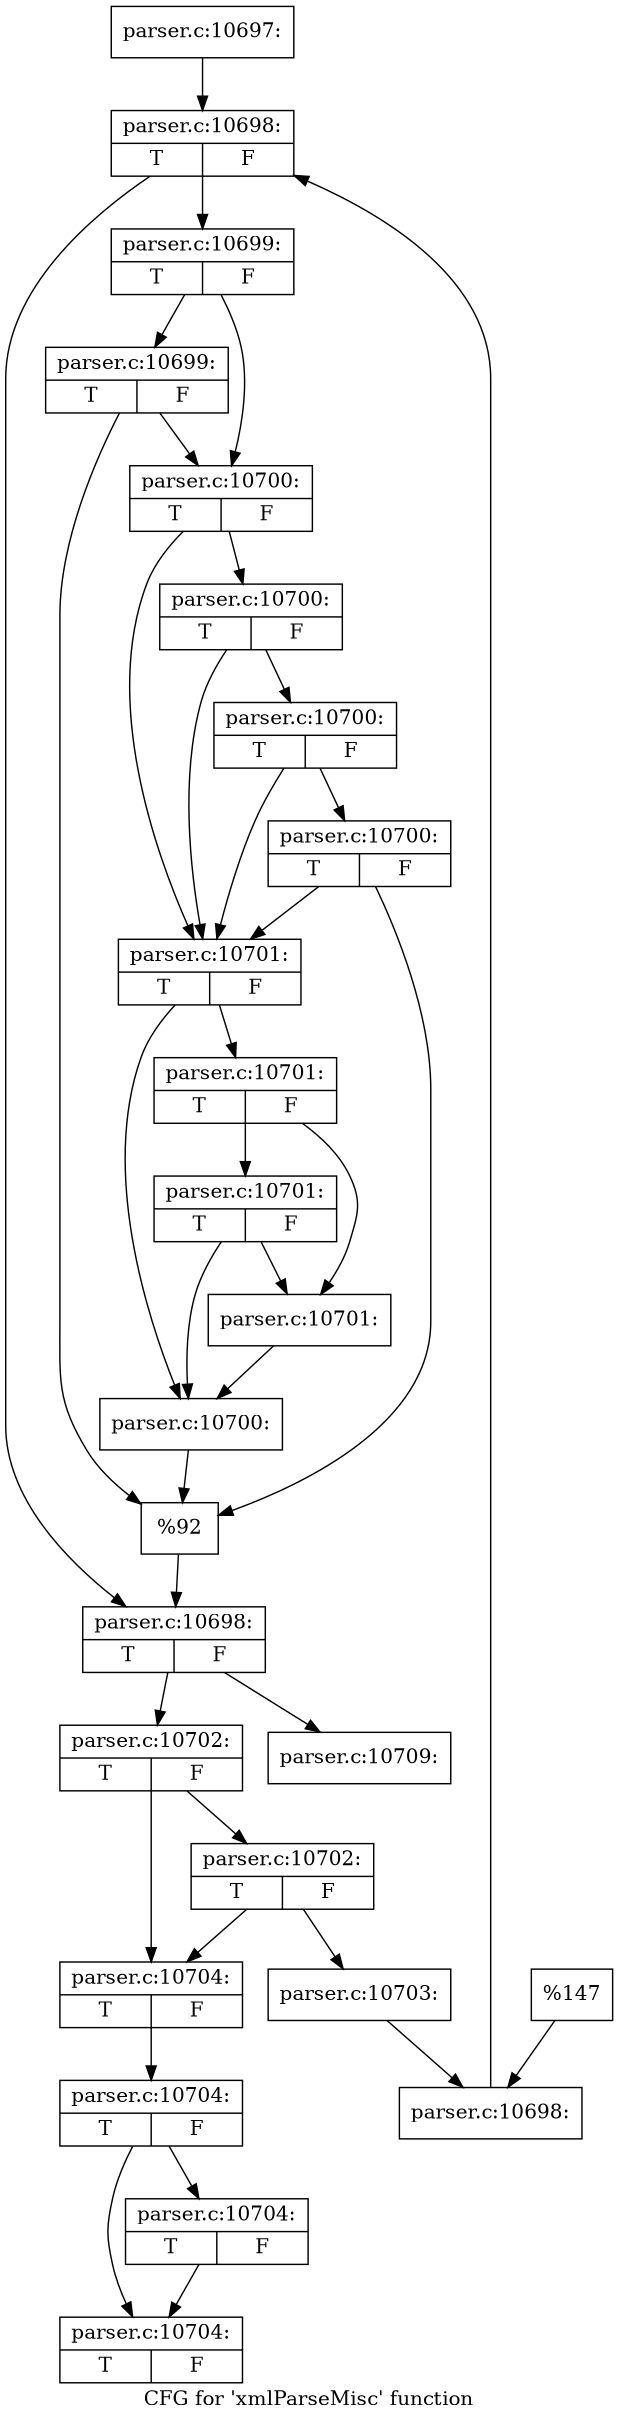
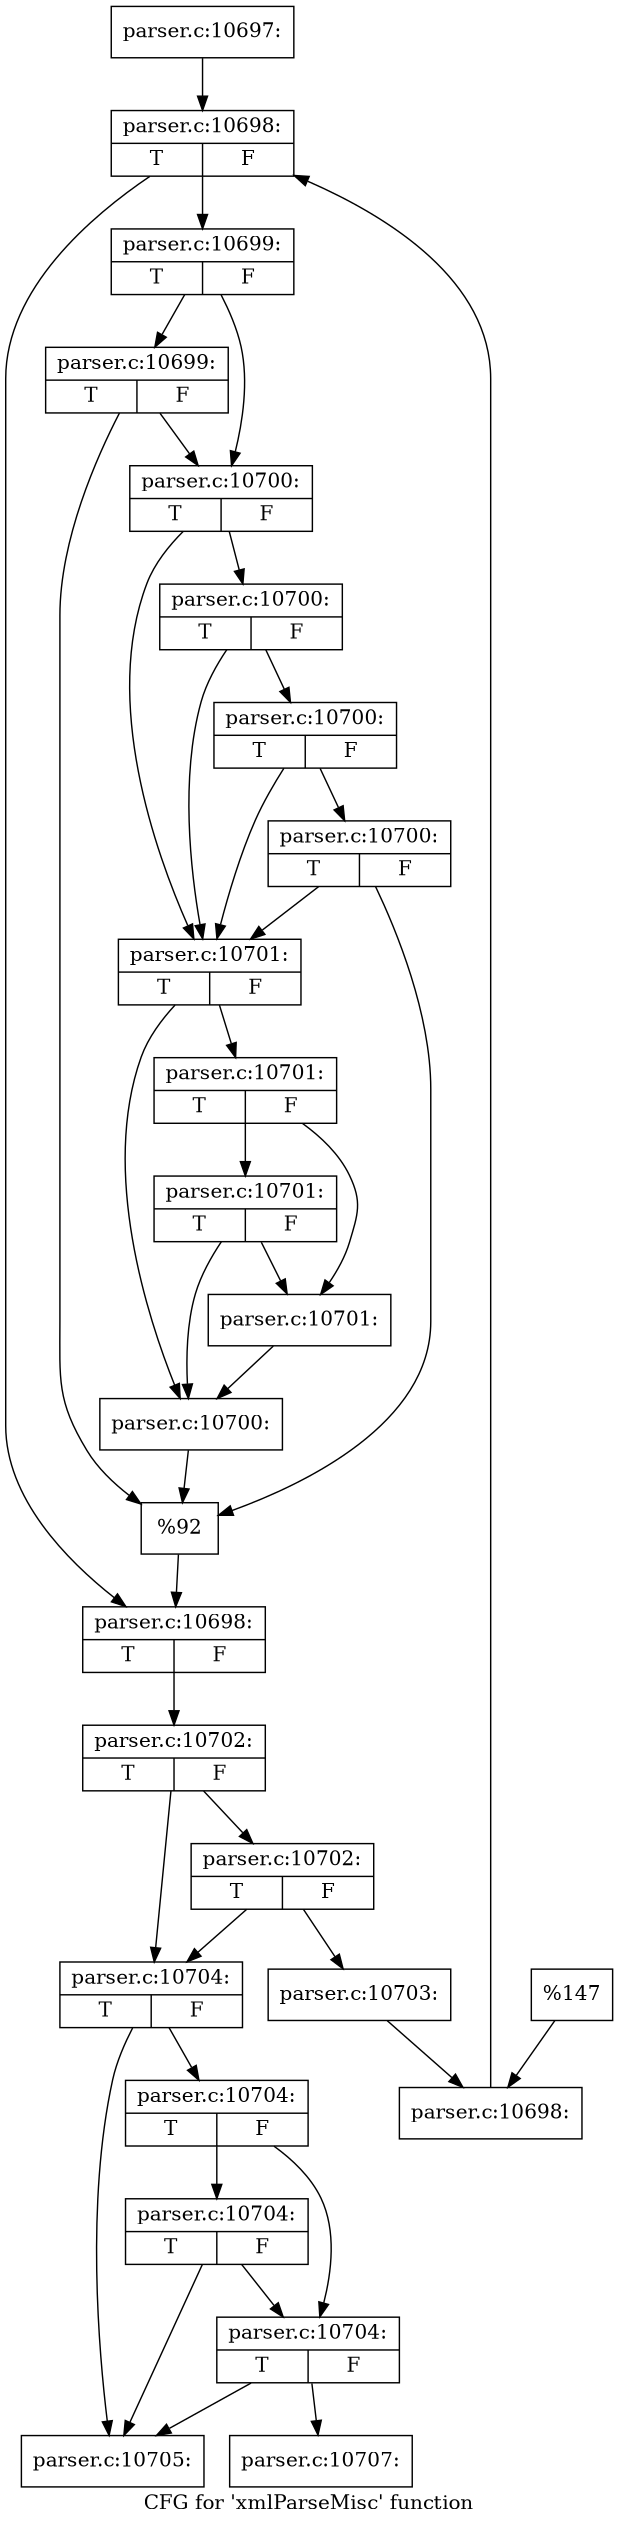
node "parser.c:10709:": removed
node "parser.c:10705:": added
node "parser.c:10707:": added
